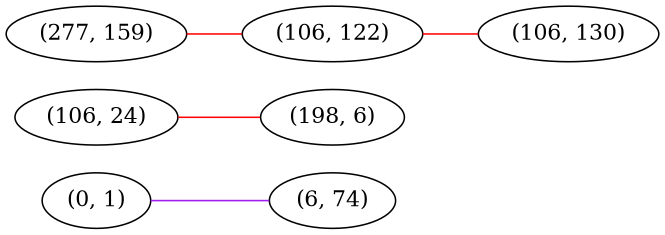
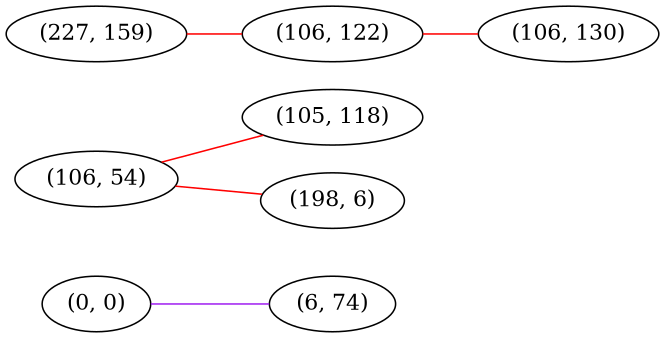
node "(277, 159)": label "(277, 159)" -> "(227, 159)"
node "(106, 24)": label "(106, 24)" -> "(106, 54)"
node "(105, 118)": added
node "(0, 1)": label "(0, 1)" -> "(0, 0)"
